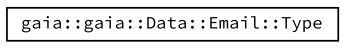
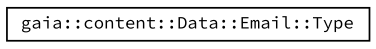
node "gaia::gaia::Data::Email::Type": label "gaia::gaia::Data::Email::Type" -> "gaia::content::Data::Email::Type"
